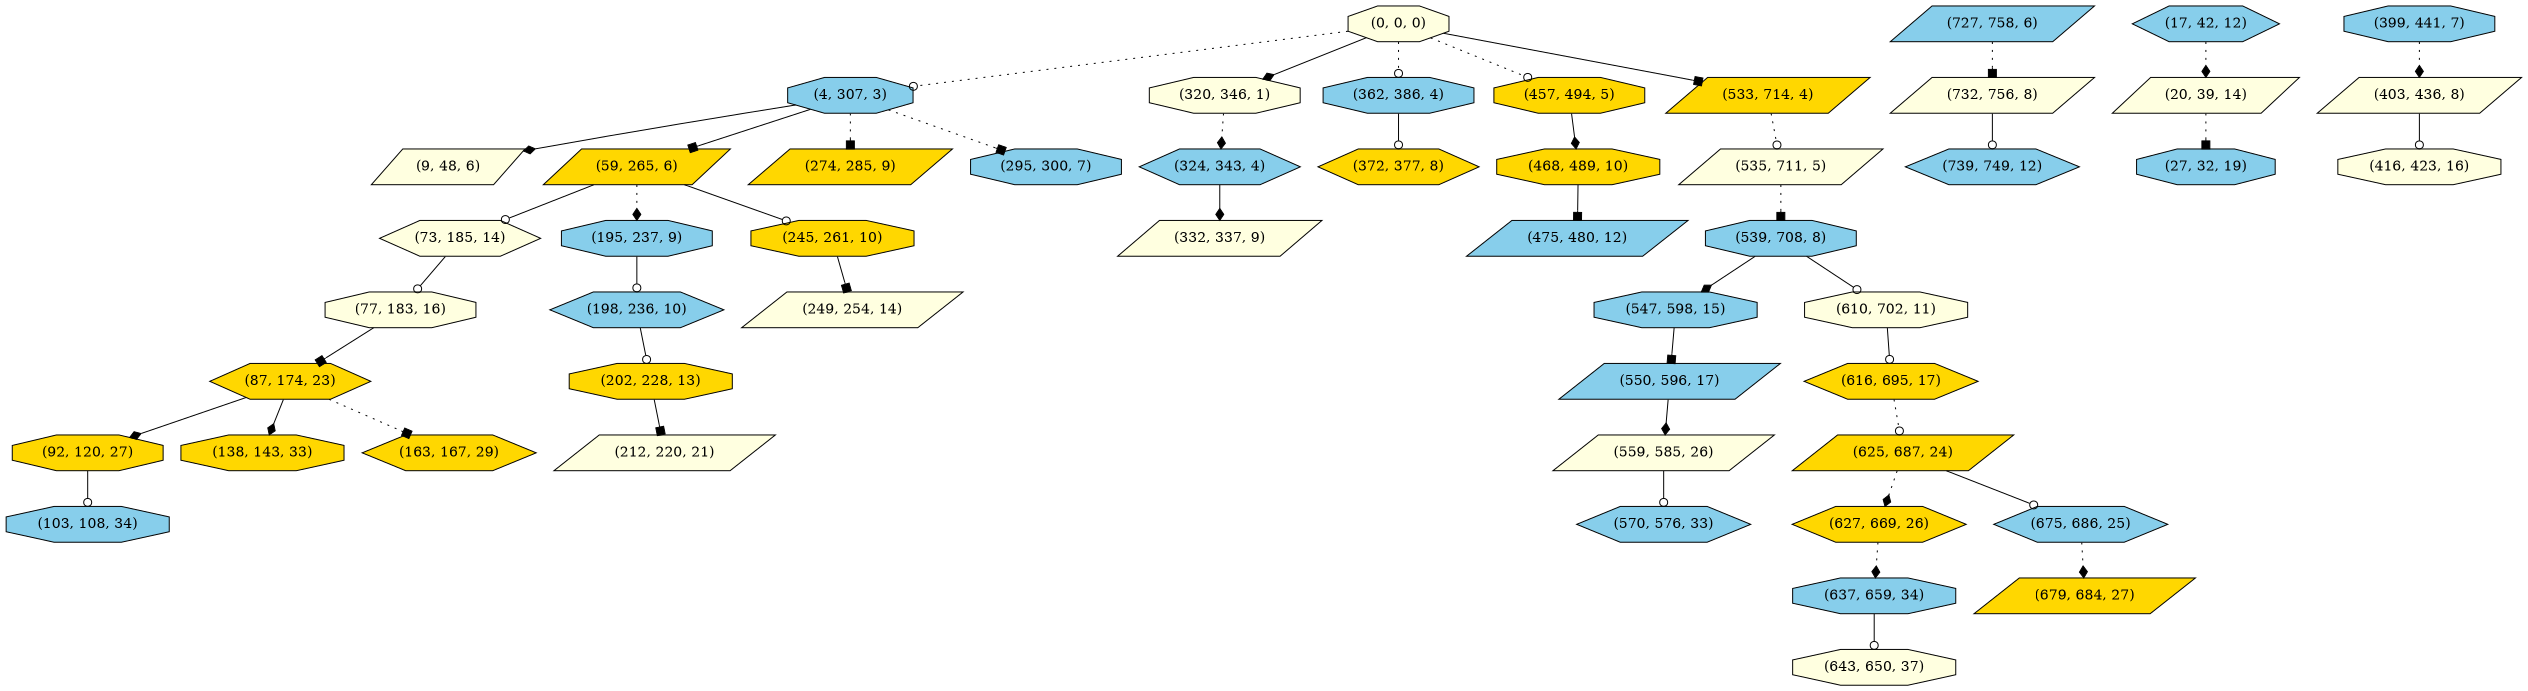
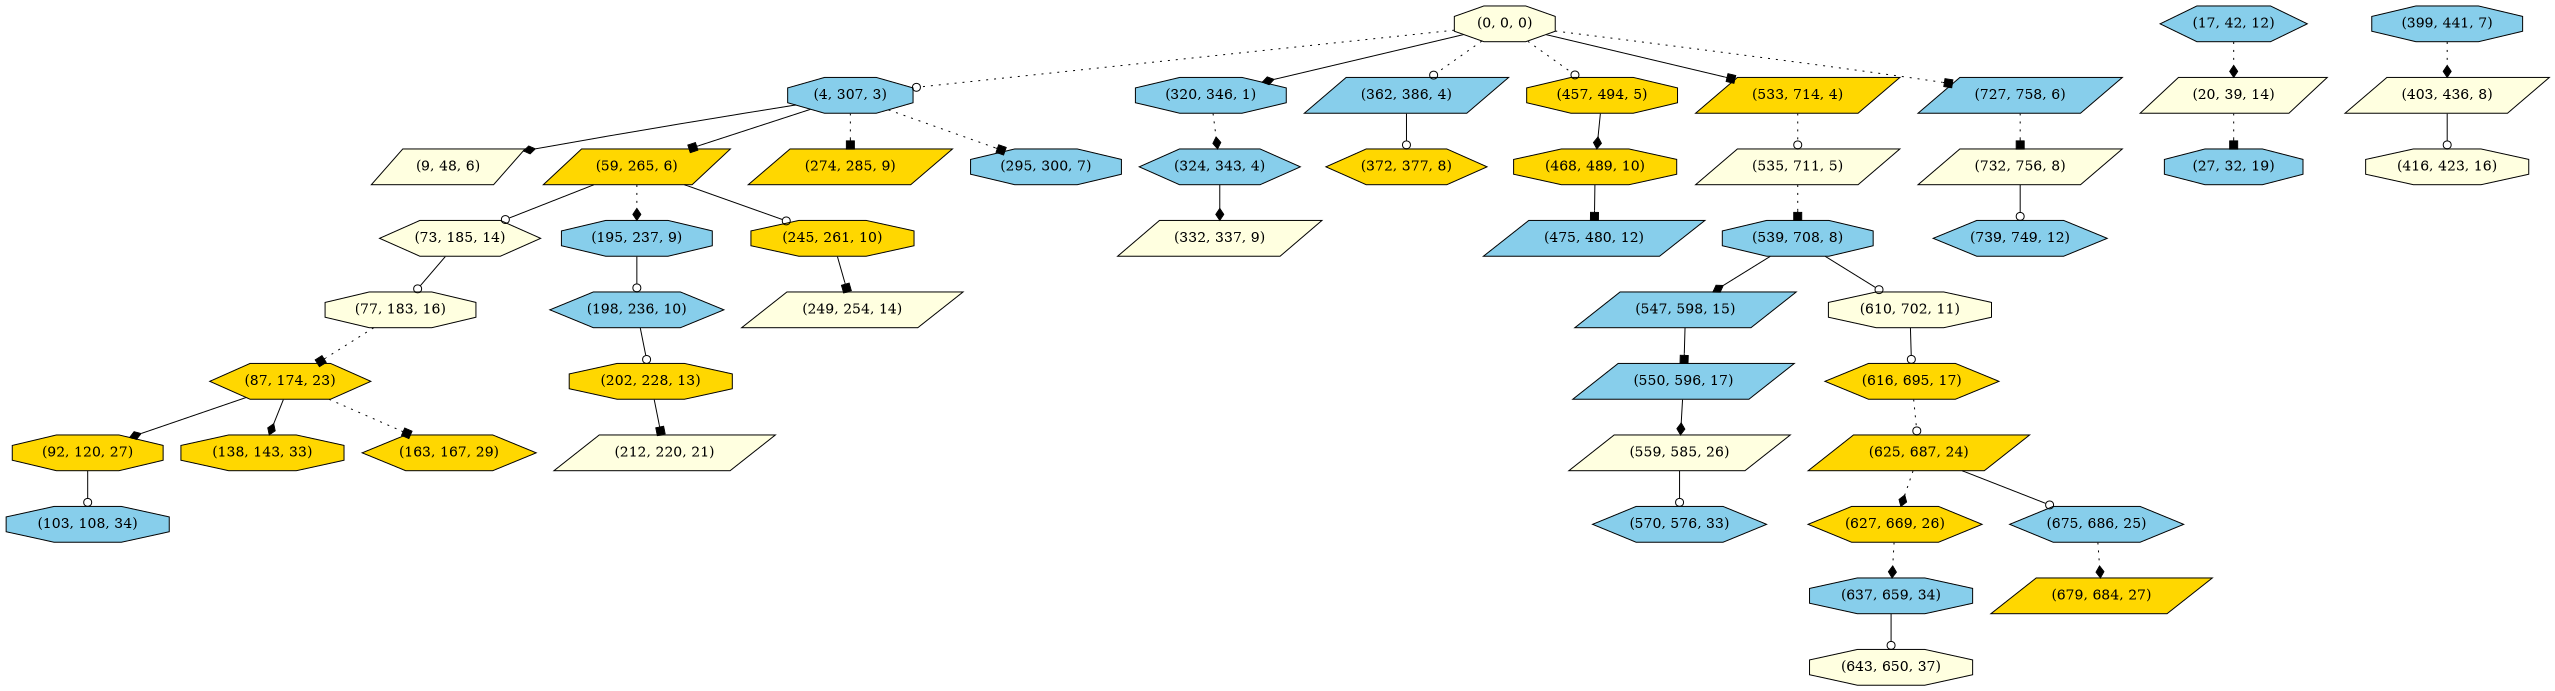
edge "(0, 0, 0)" -> "(727, 758, 6)": added
node "(320, 346, 1)": fillcolor lightyellow -> skyblue
node "(362, 386, 4)": shape octagon -> parallelogram
node "(547, 598, 15)": shape octagon -> parallelogram
edge "(77, 183, 16)" -> "(87, 174, 23)": style solid -> dotted
